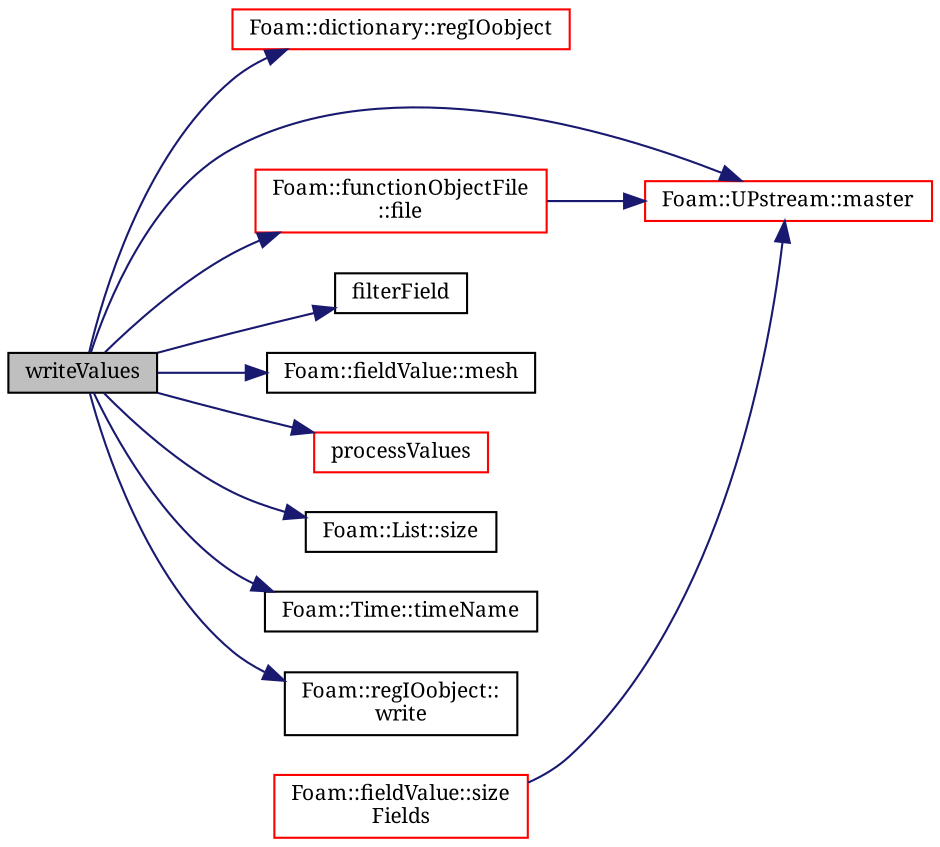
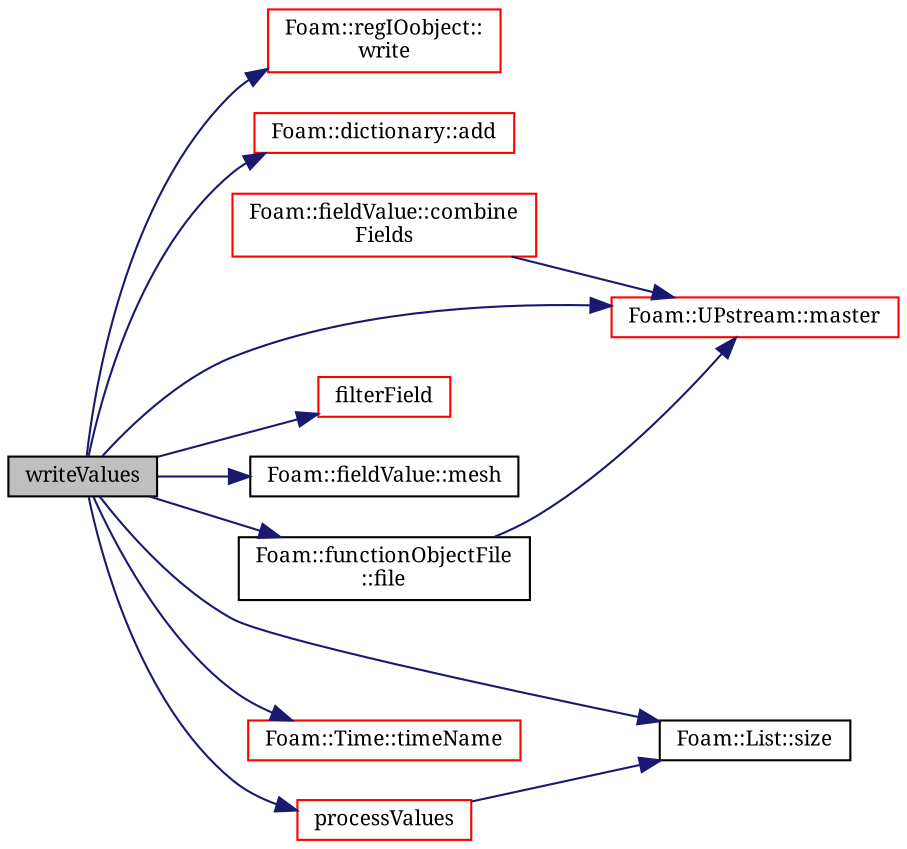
node "Foam::dictionary::regIOobject": label "Foam::dictionary::regIOobject" -> "Foam::dictionary::add"
node "Foam::functionObjectFile ::file": color red -> black
node "filterField": color black -> red
node "Foam::Time::timeName": color black -> red
node "Foam::regIOobject:: write": color black -> red
edge "processValues" -> "Foam::List::size": added
node "Foam::fieldValue::size Fields": label "Foam::fieldValue::size Fields" -> "Foam::fieldValue::combine Fields"
